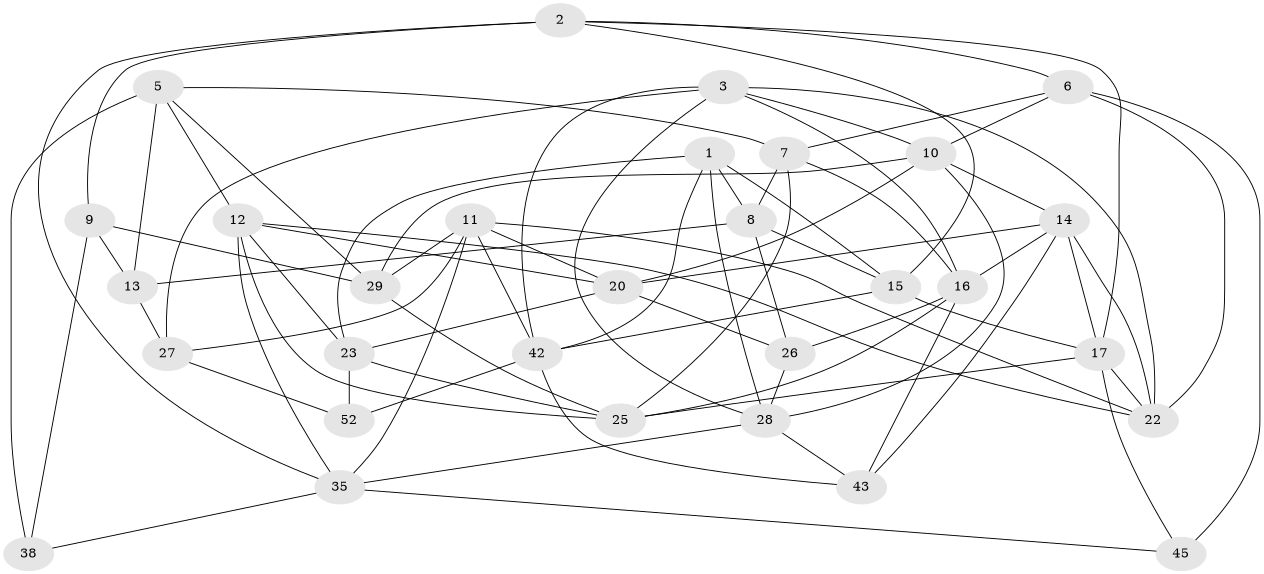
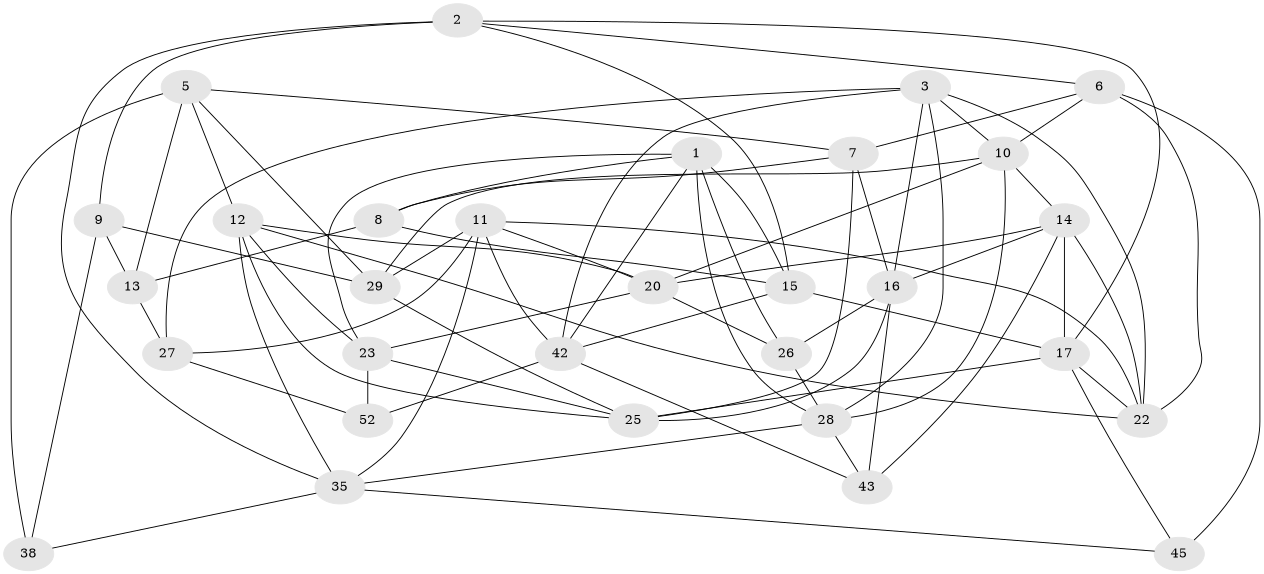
edge "8" -- "26": now "1" -- "26"
